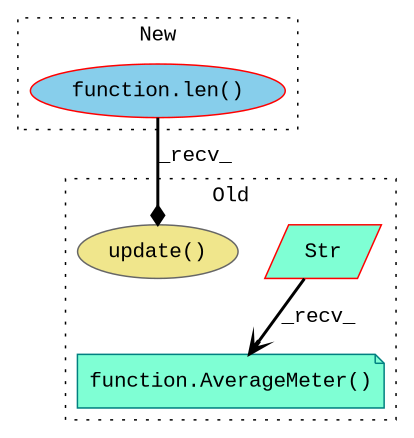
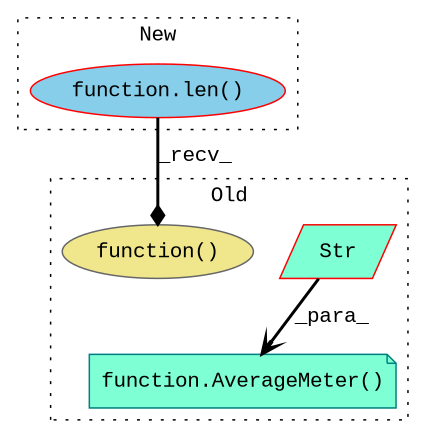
node "update()": label "update()" -> "function()"
edge "Str" -> "function.AverageMeter()": label "_recv_" -> "_para_"
